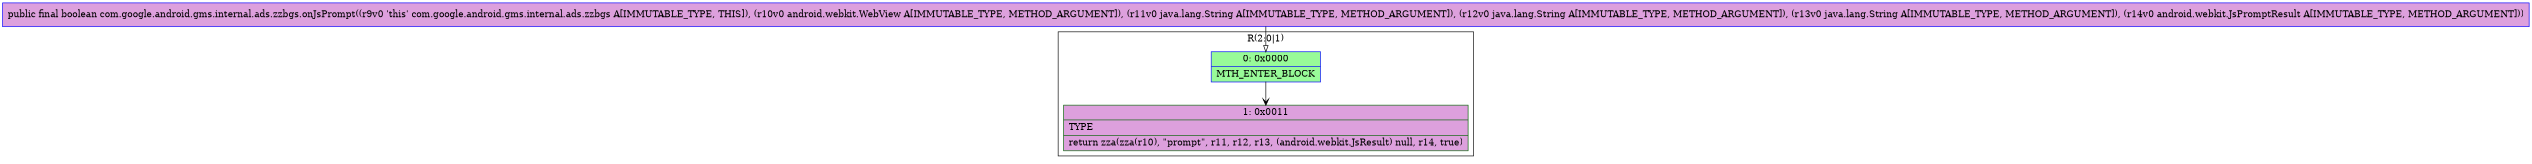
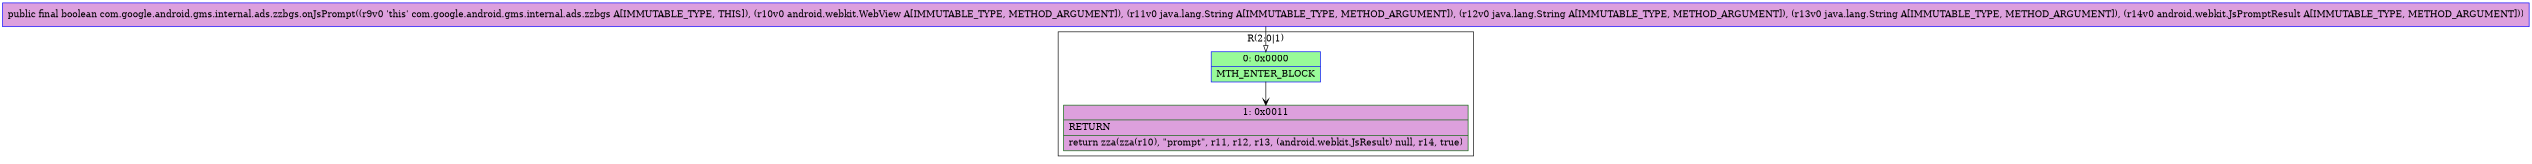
node "1: 0x0011": text "TYPE" -> "RETURN"
